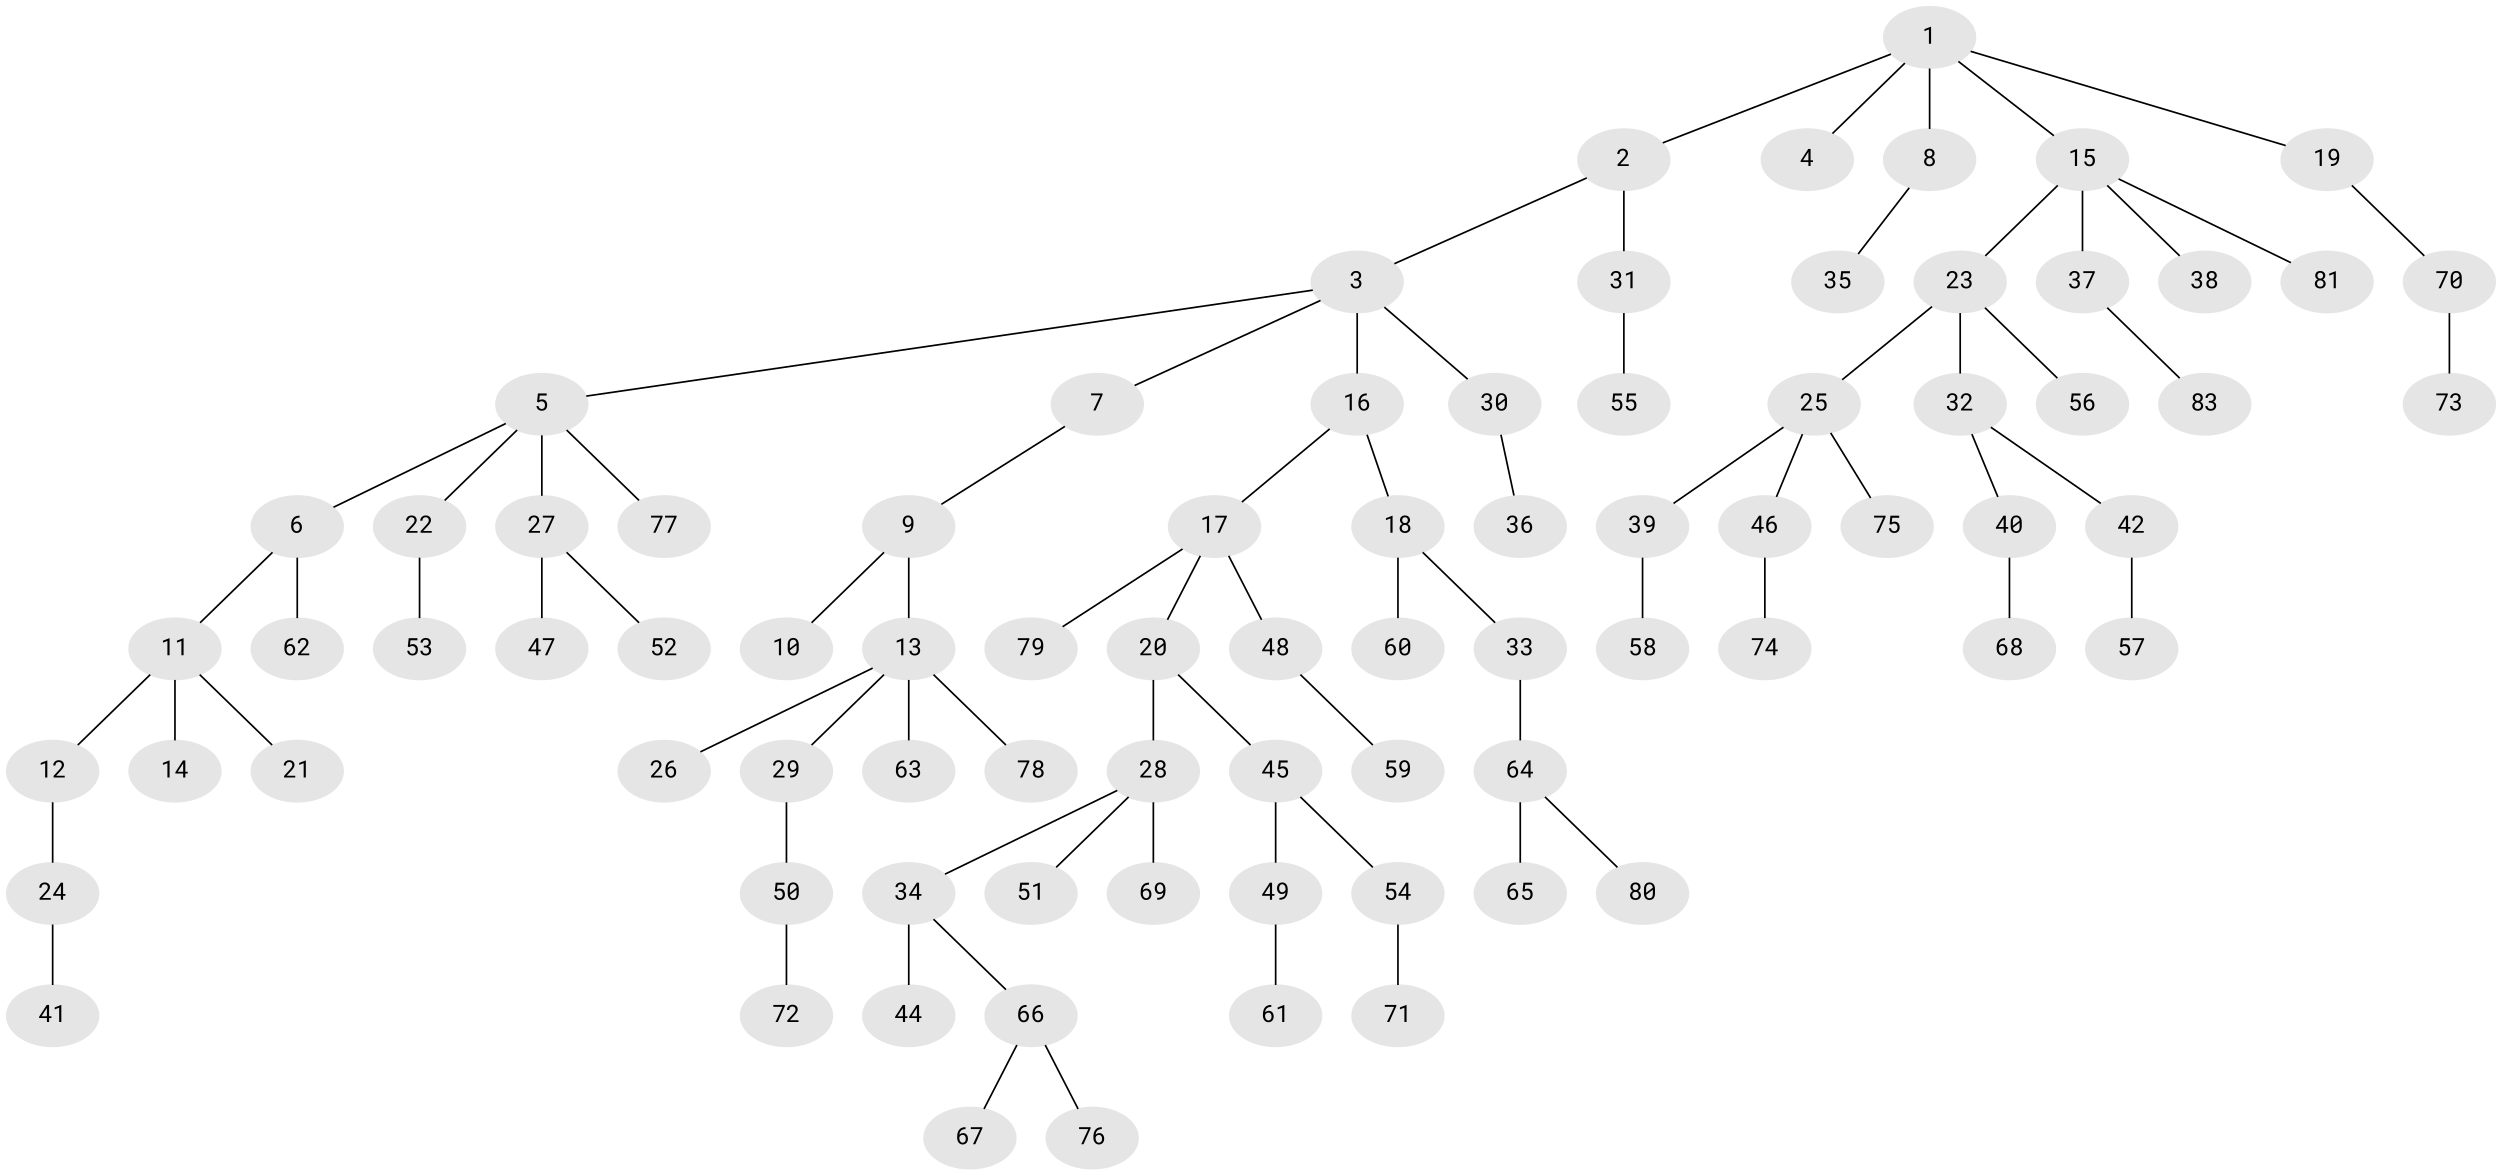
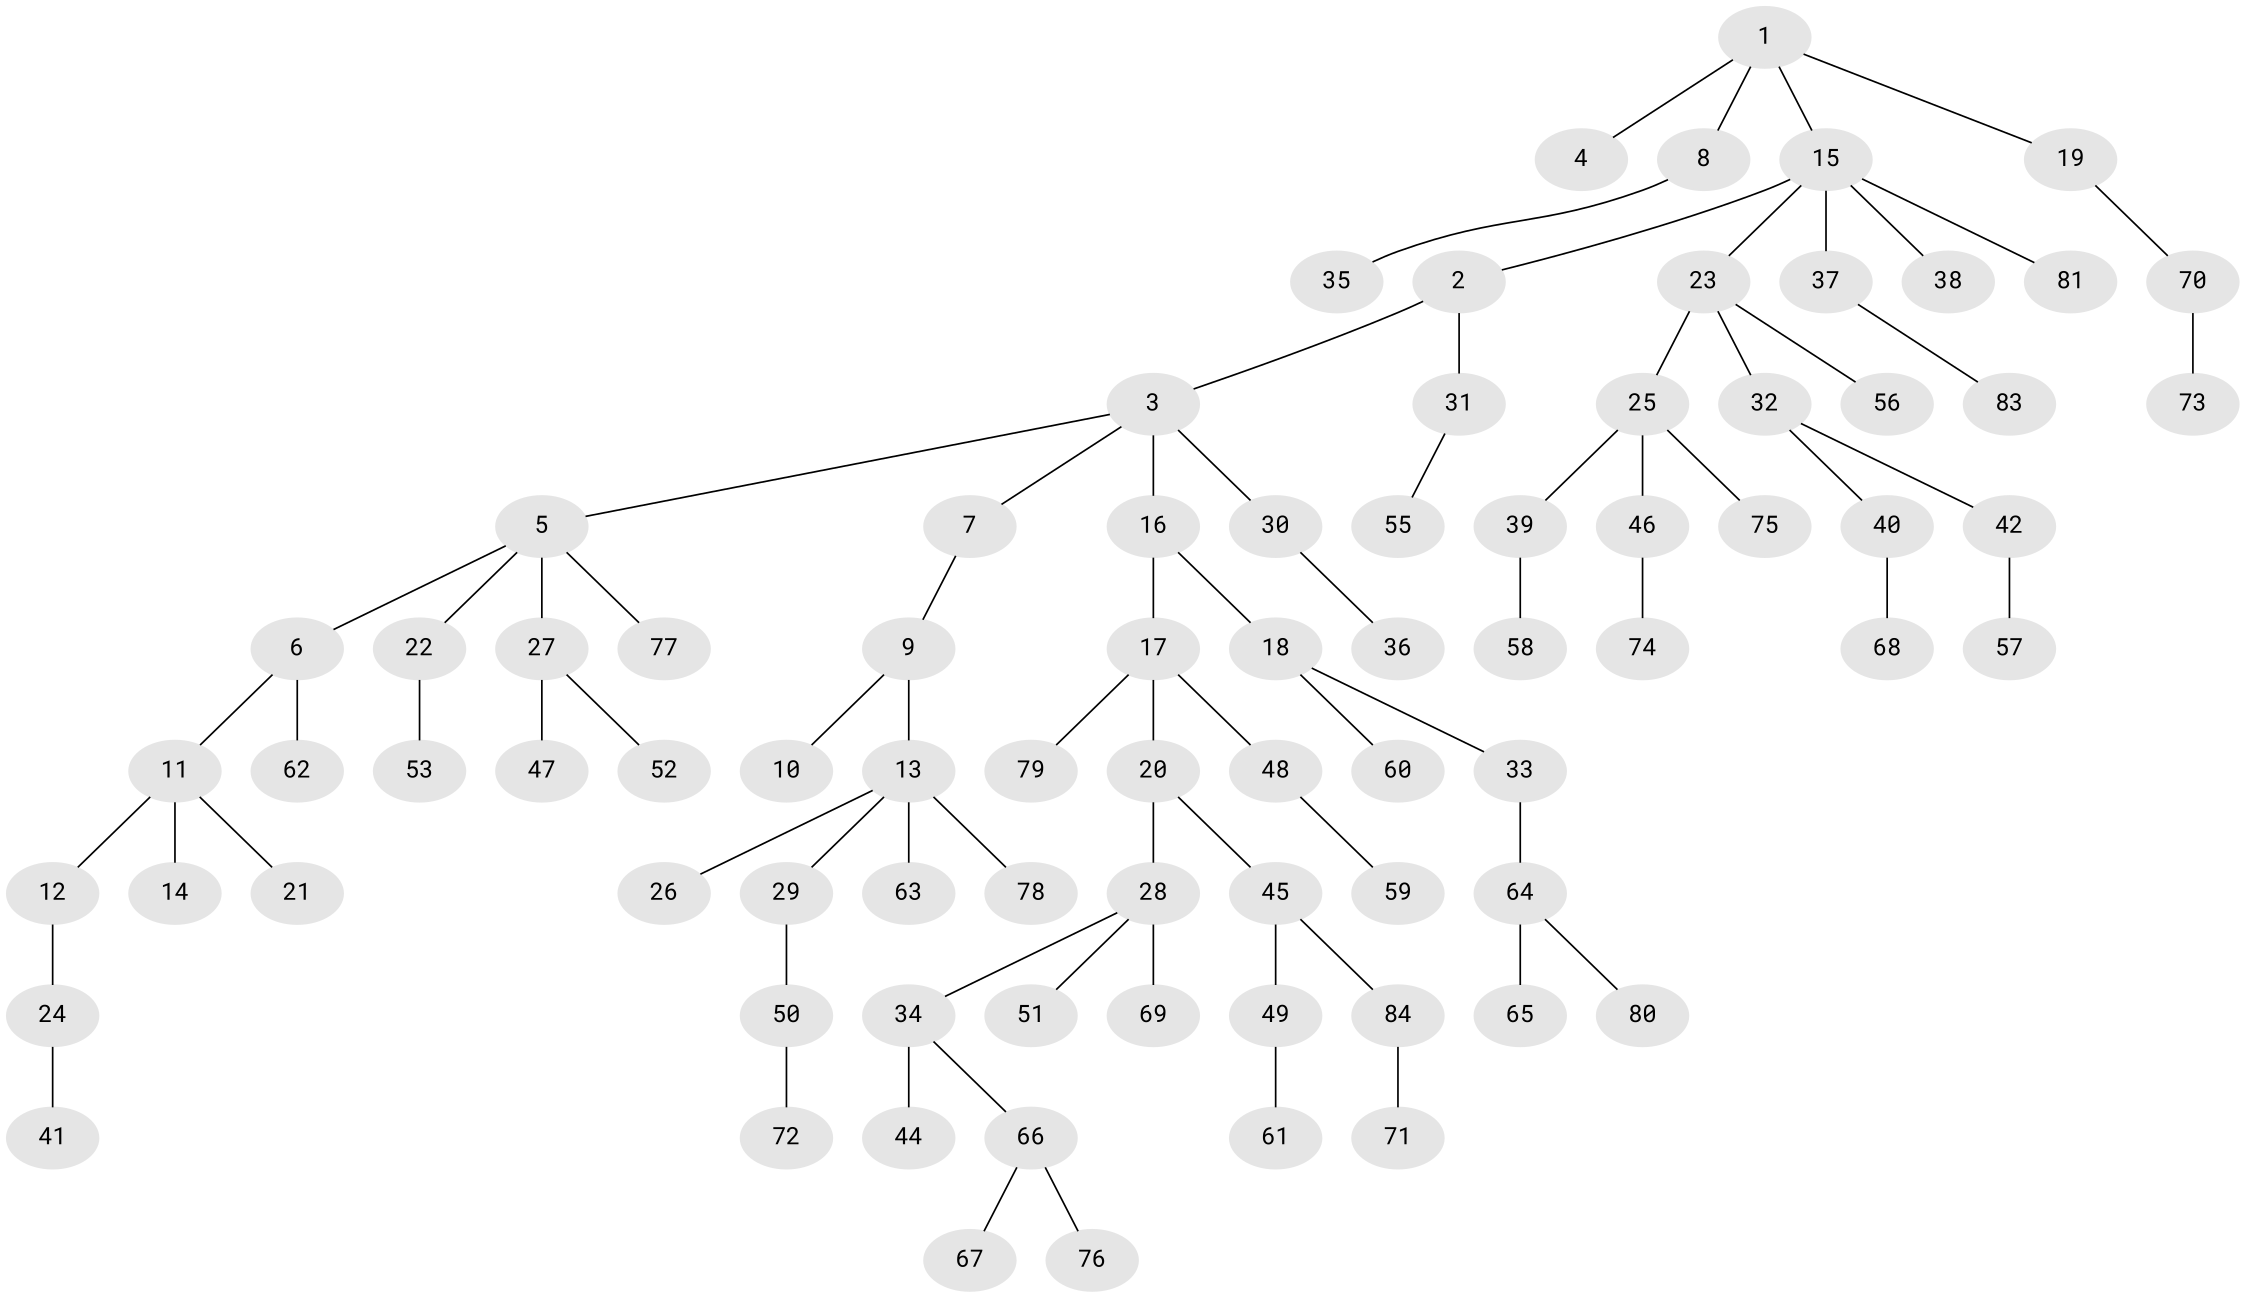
edge "1" -- "2": now "15" -- "2"
node "54": label "54" -> "84"
